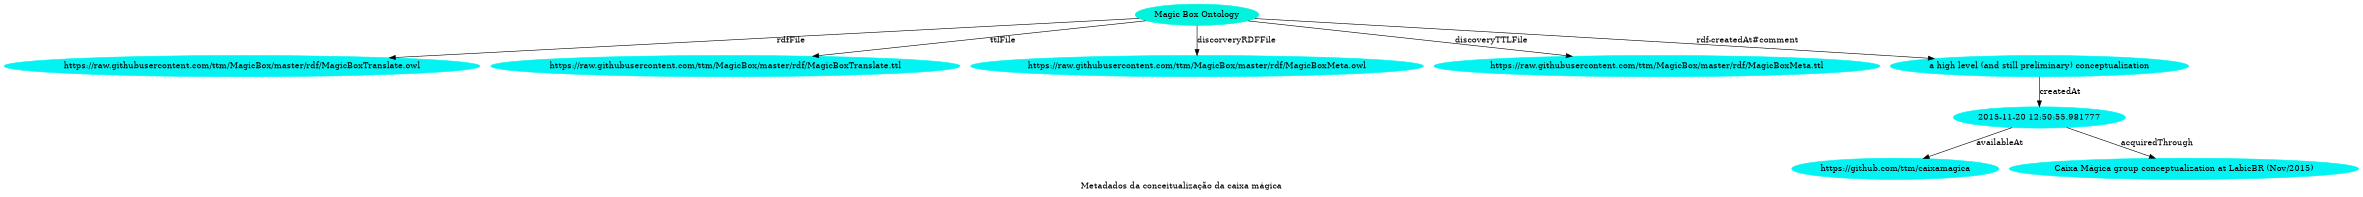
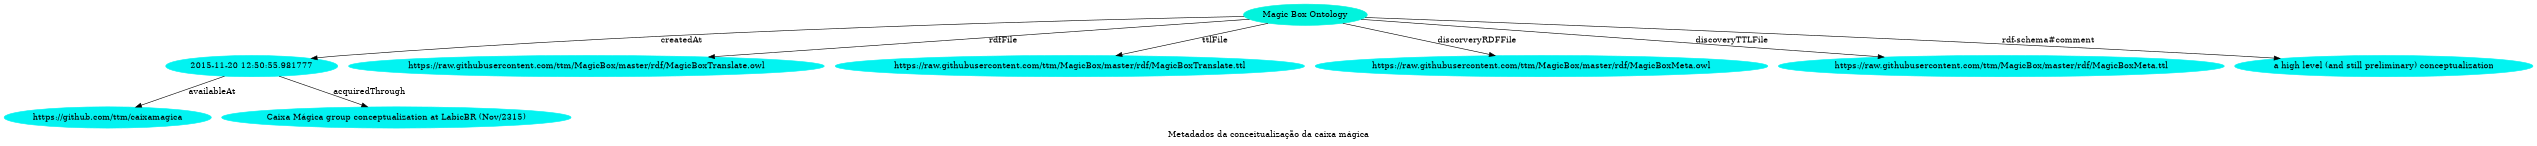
edge "Magic Box Ontology" -> "a high level (and still preliminary) conceptualization": label "rdf-createdAt#comment" -> "rdf-schema#comment"
edge "a high level (and still preliminary) conceptualization" -> "2015-11-20 12:50:55.981777": now "Magic Box Ontology" -> "2015-11-20 12:50:55.981777"
node "Caixa Mágica group conceptualization at LabicBR (Nov/2015)": label "Caixa Mágica group conceptualization at LabicBR (Nov/2015)" -> "Caixa Mágica group conceptualization at LabicBR (Nov/2315)"
